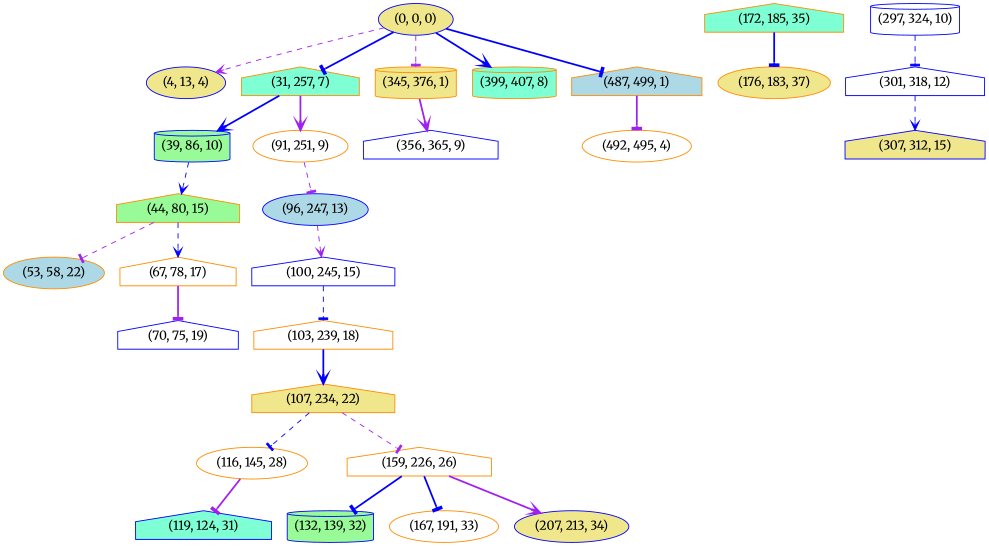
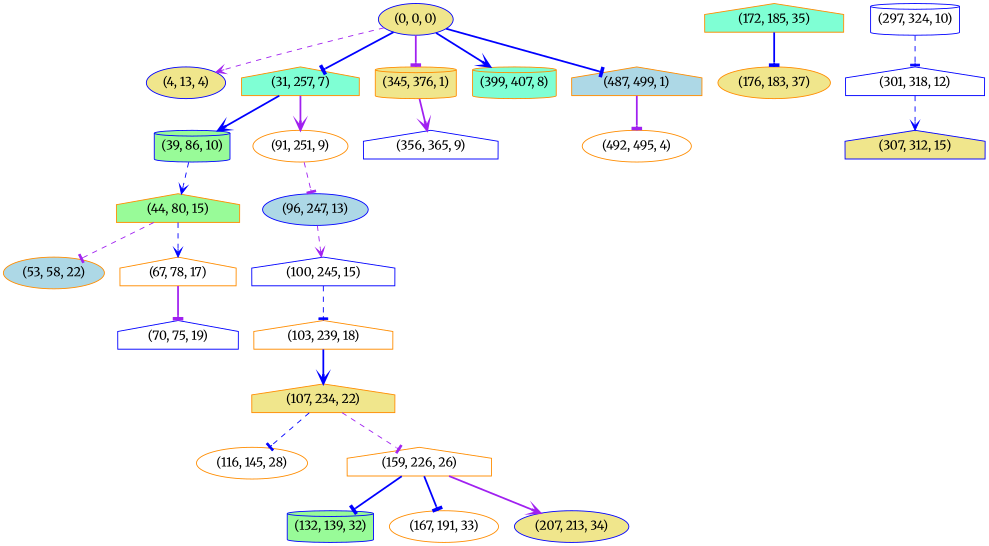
edge "(0, 0, 0)" -> "(345, 376, 1)": style dashed -> bold
node "(119, 124, 31)": removed
